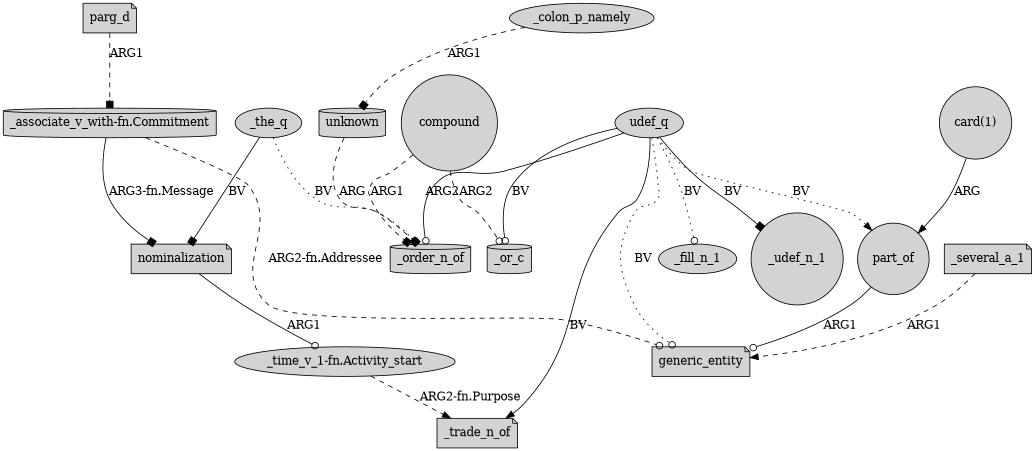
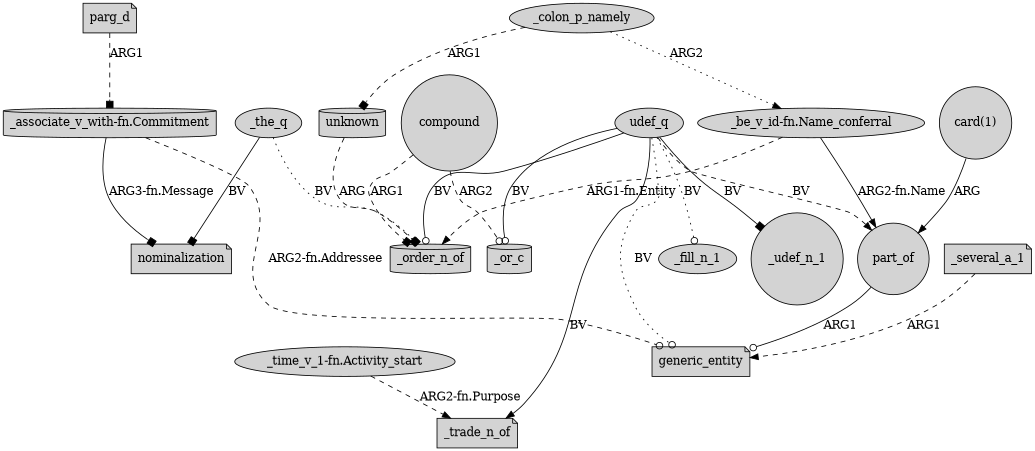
node "_be_v_id-fn.Name_conferral": added
edge "udef_q" -> "part_of": style dotted -> dashed
edge "udef_q" -> "_order_n_of": label "ARG2" -> "BV"
edge "nominalization" -> "_time_v_1-fn.Activity_start": removed, label "ARG1"
